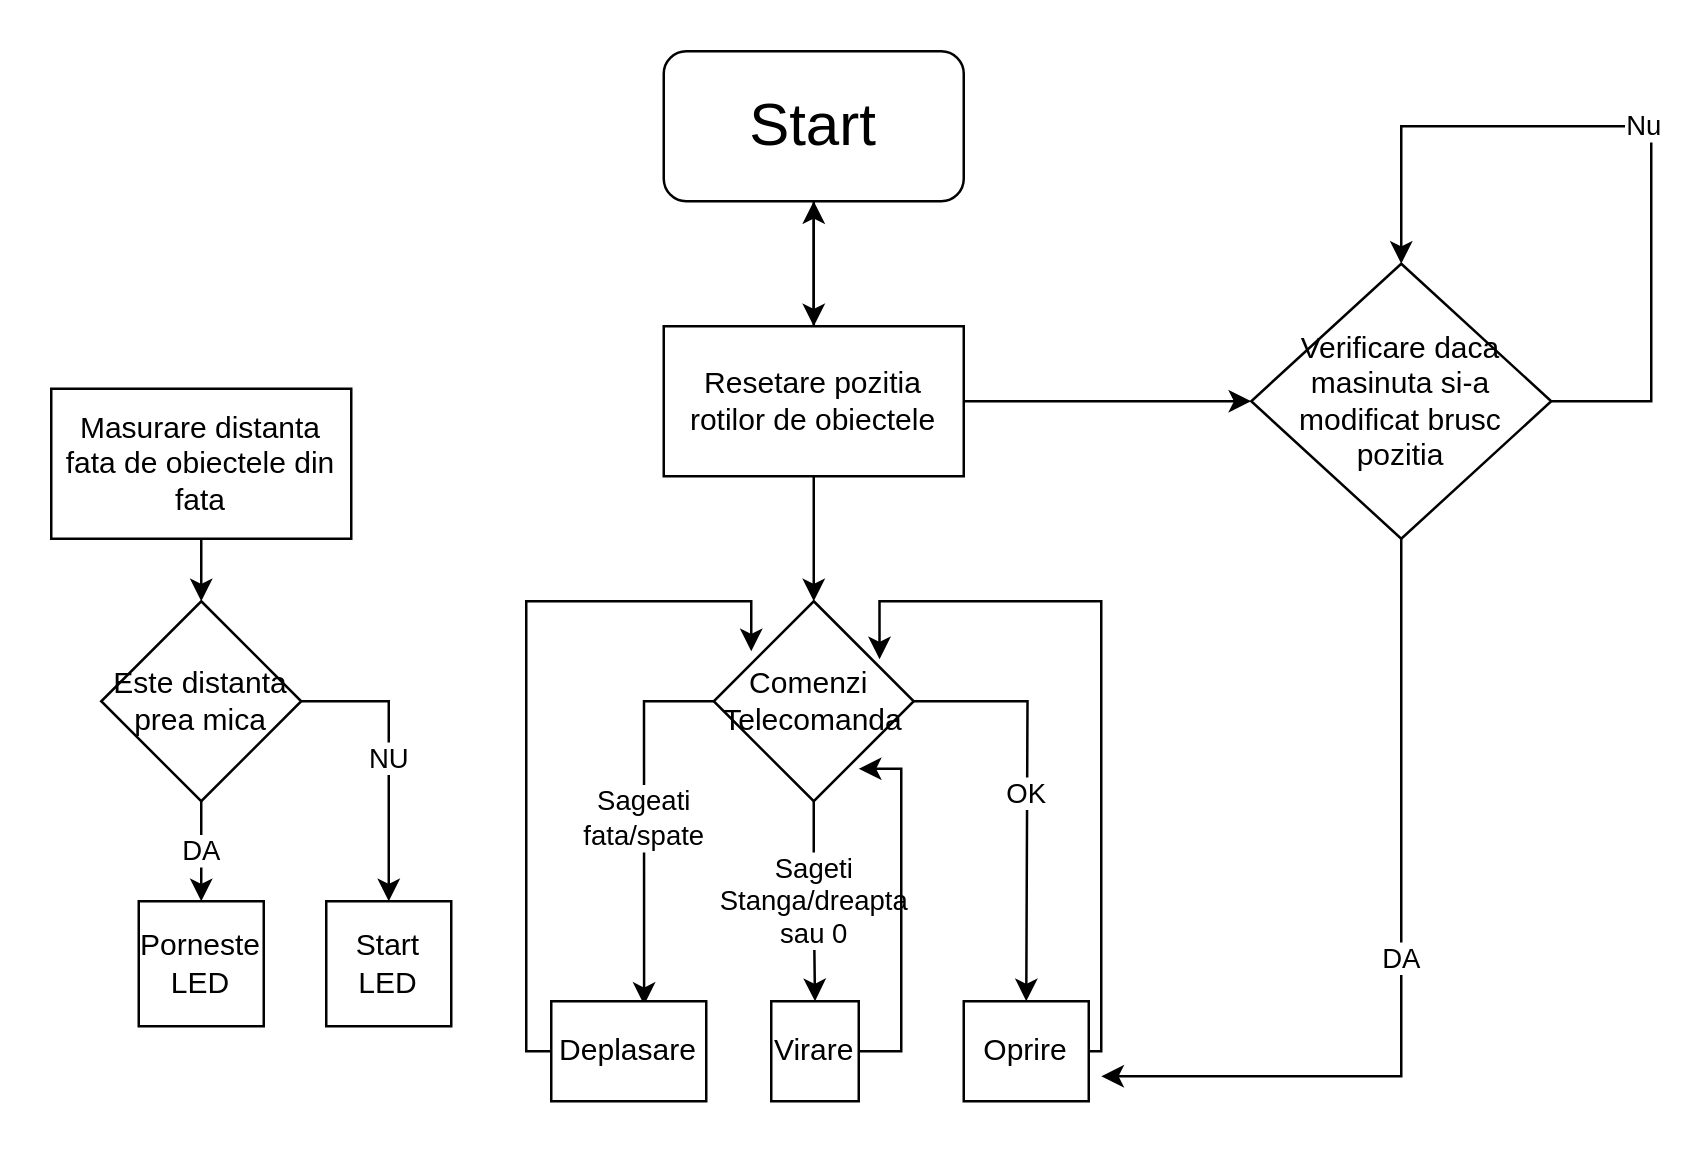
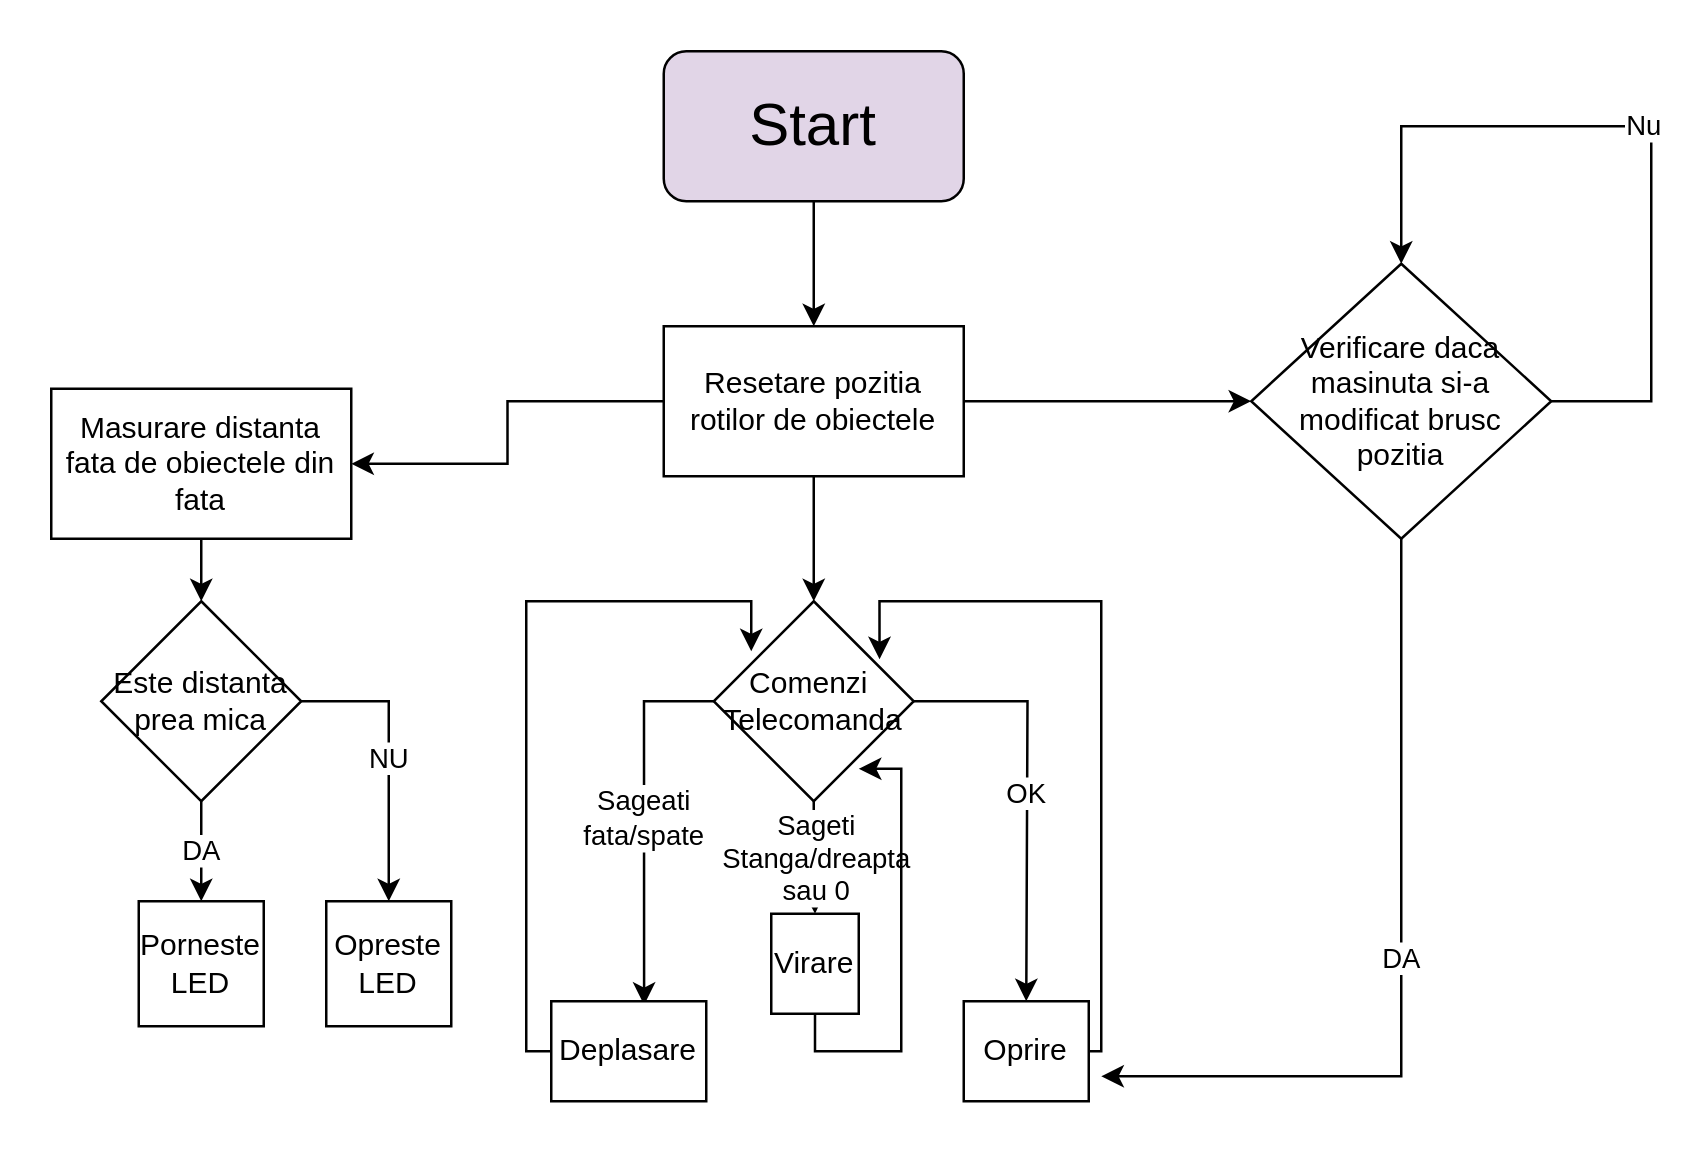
node "Start": fillcolor #ffffff -> #e1d5e7
edge "Resetare pozitia rotilor de obiectele" -> "Start": now "Resetare pozitia rotilor de obiectele" -> "Masurare distanta fata de obiectele din fata"
node "Start LED": label "Start LED" -> "Opreste LED"
node "Virare": moved (815, 1051) -> (815, 964)
